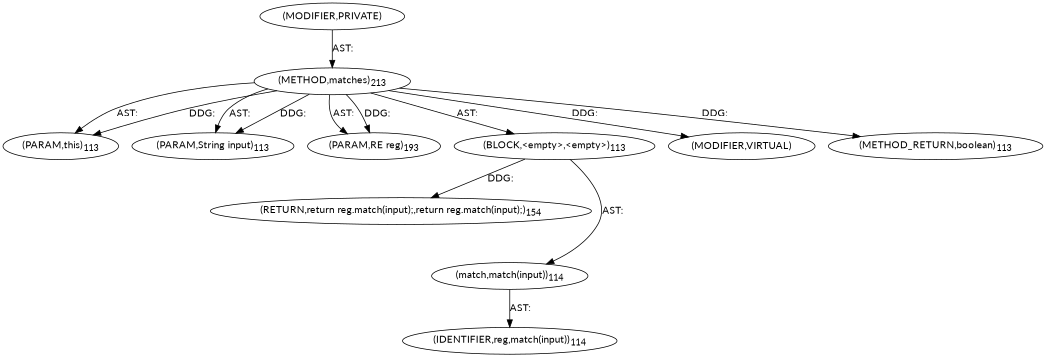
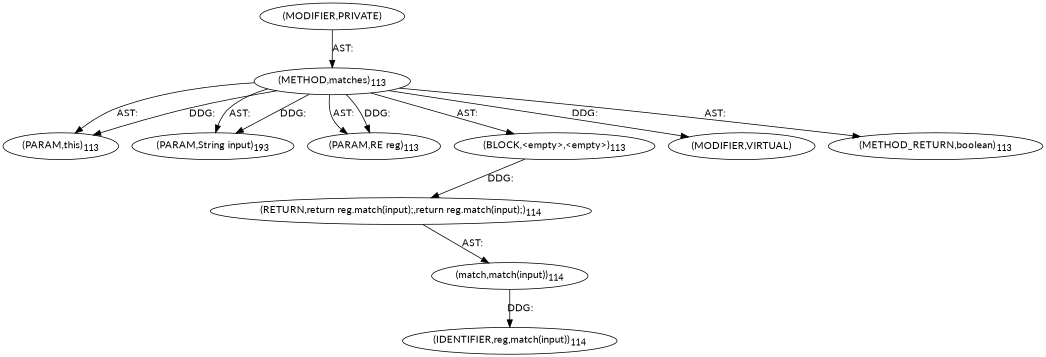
node "(METHOD,matches)": text "213" -> "113"
edge "(METHOD,matches)" -> "(METHOD_RETURN,boolean)": label "DDG: " -> "AST: "
node "(PARAM,String input)": text "113" -> "193"
node "(PARAM,RE reg)": text "193" -> "113"
node "(RETURN,return reg.match(input);,return reg.match(input);)": text "154" -> "114"
edge "(BLOCK,<empty>,<empty>)" -> "(match,match(input))": now "(RETURN,return reg.match(input);,return reg.match(input);)" -> "(match,match(input))"
edge "(match,match(input))" -> "(IDENTIFIER,reg,match(input))": label "AST: " -> "DDG: "
